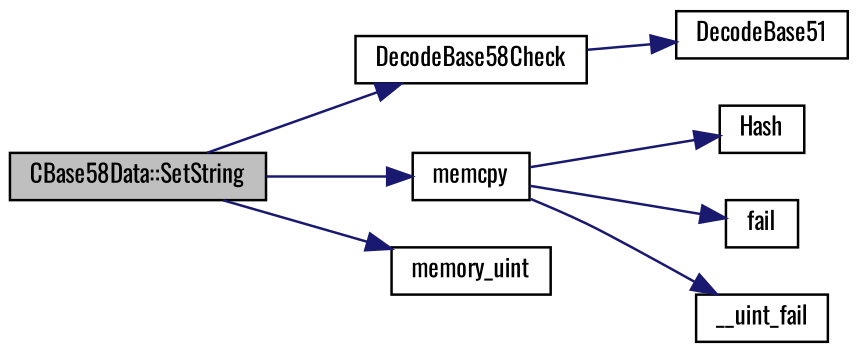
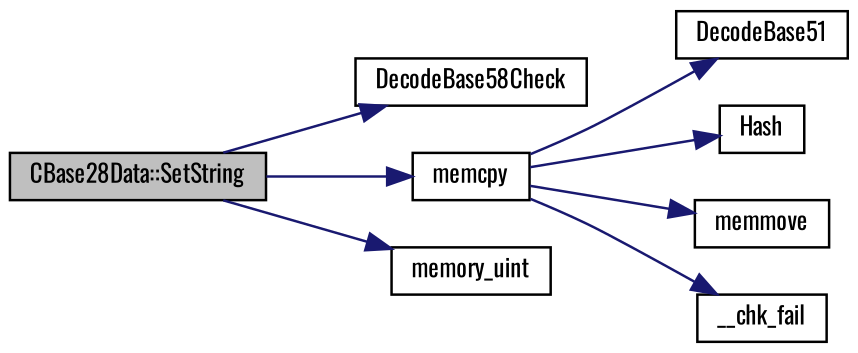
edge "DecodeBase58Check" -> "DecodeBase51": now "memcpy" -> "DecodeBase51"
node "CBase58Data::SetString": label "CBase58Data::SetString" -> "CBase28Data::SetString"
node "fail": label "fail" -> "memmove"
node "__uint_fail": label "__uint_fail" -> "__chk_fail"
